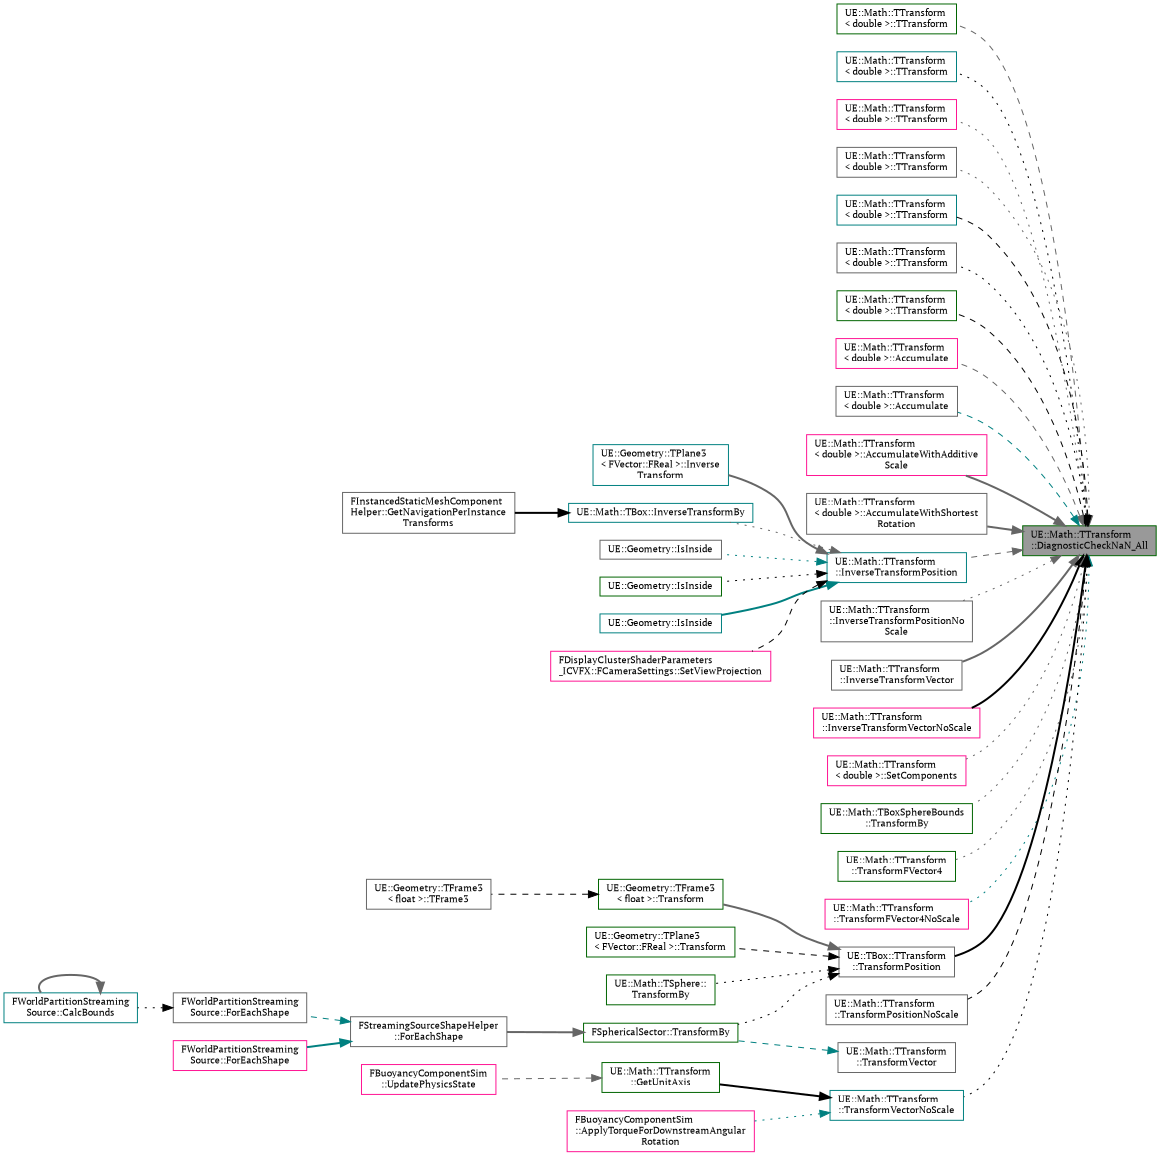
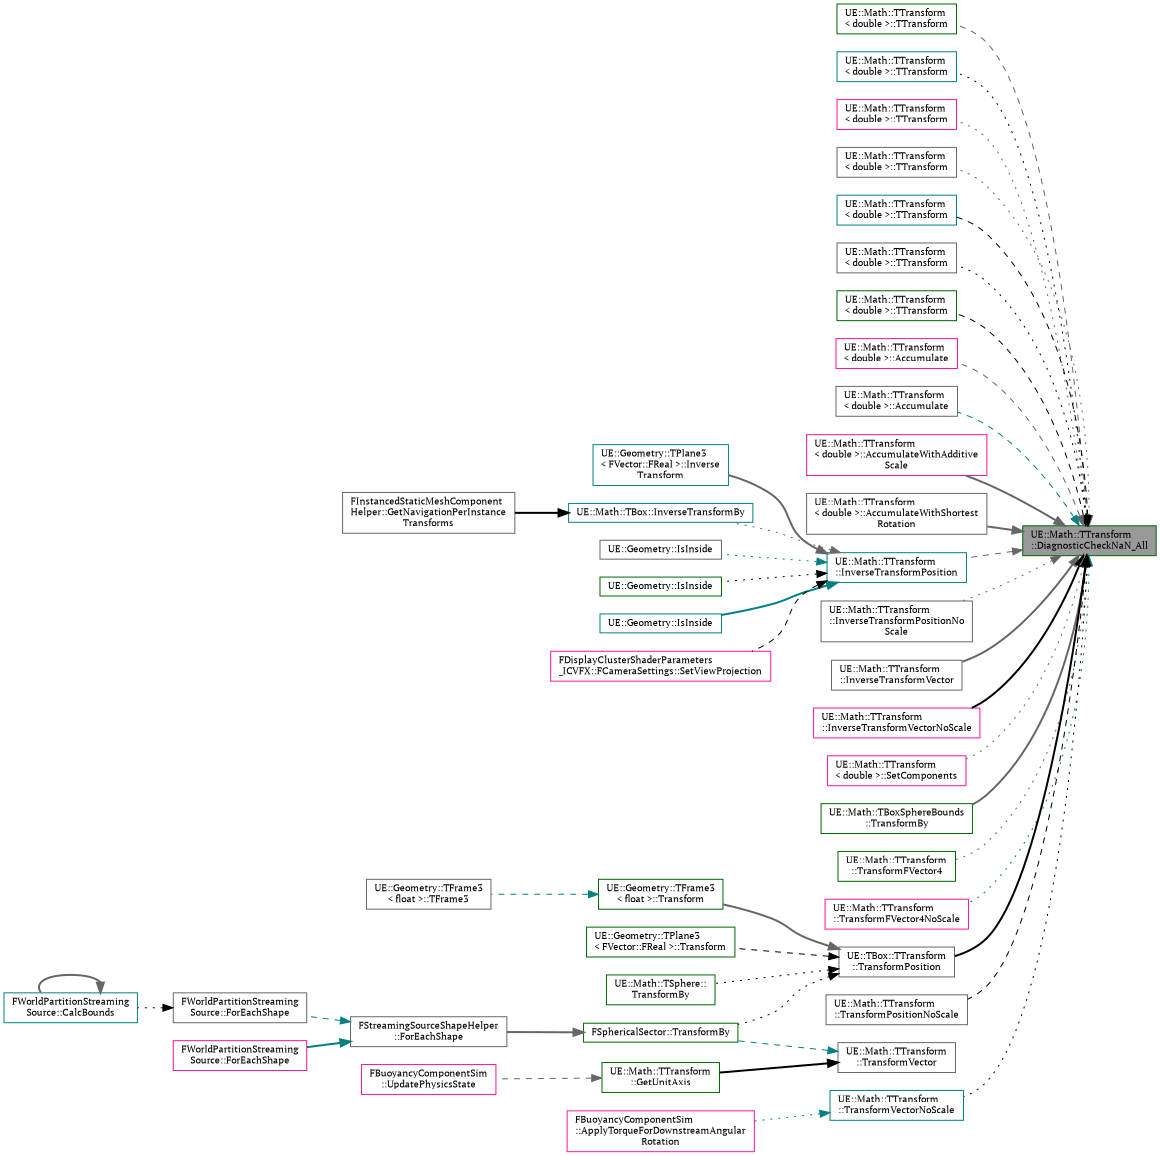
edge "UE::Math::TBoxSphereBounds ::TransformBy" -> "UE::Math::TTransform ::DiagnosticCheckNaN_All": style dotted -> bold
edge "UE::Geometry::TFrame3 < float >::TFrame3" -> "UE::Geometry::TFrame3 < float >::Transform": color black -> teal
edge "UE::Math::TTransform ::GetUnitAxis" -> "UE::Math::TTransform ::TransformVectorNoScale": now "UE::Math::TTransform ::GetUnitAxis" -> "UE::Math::TTransform ::TransformVector"
